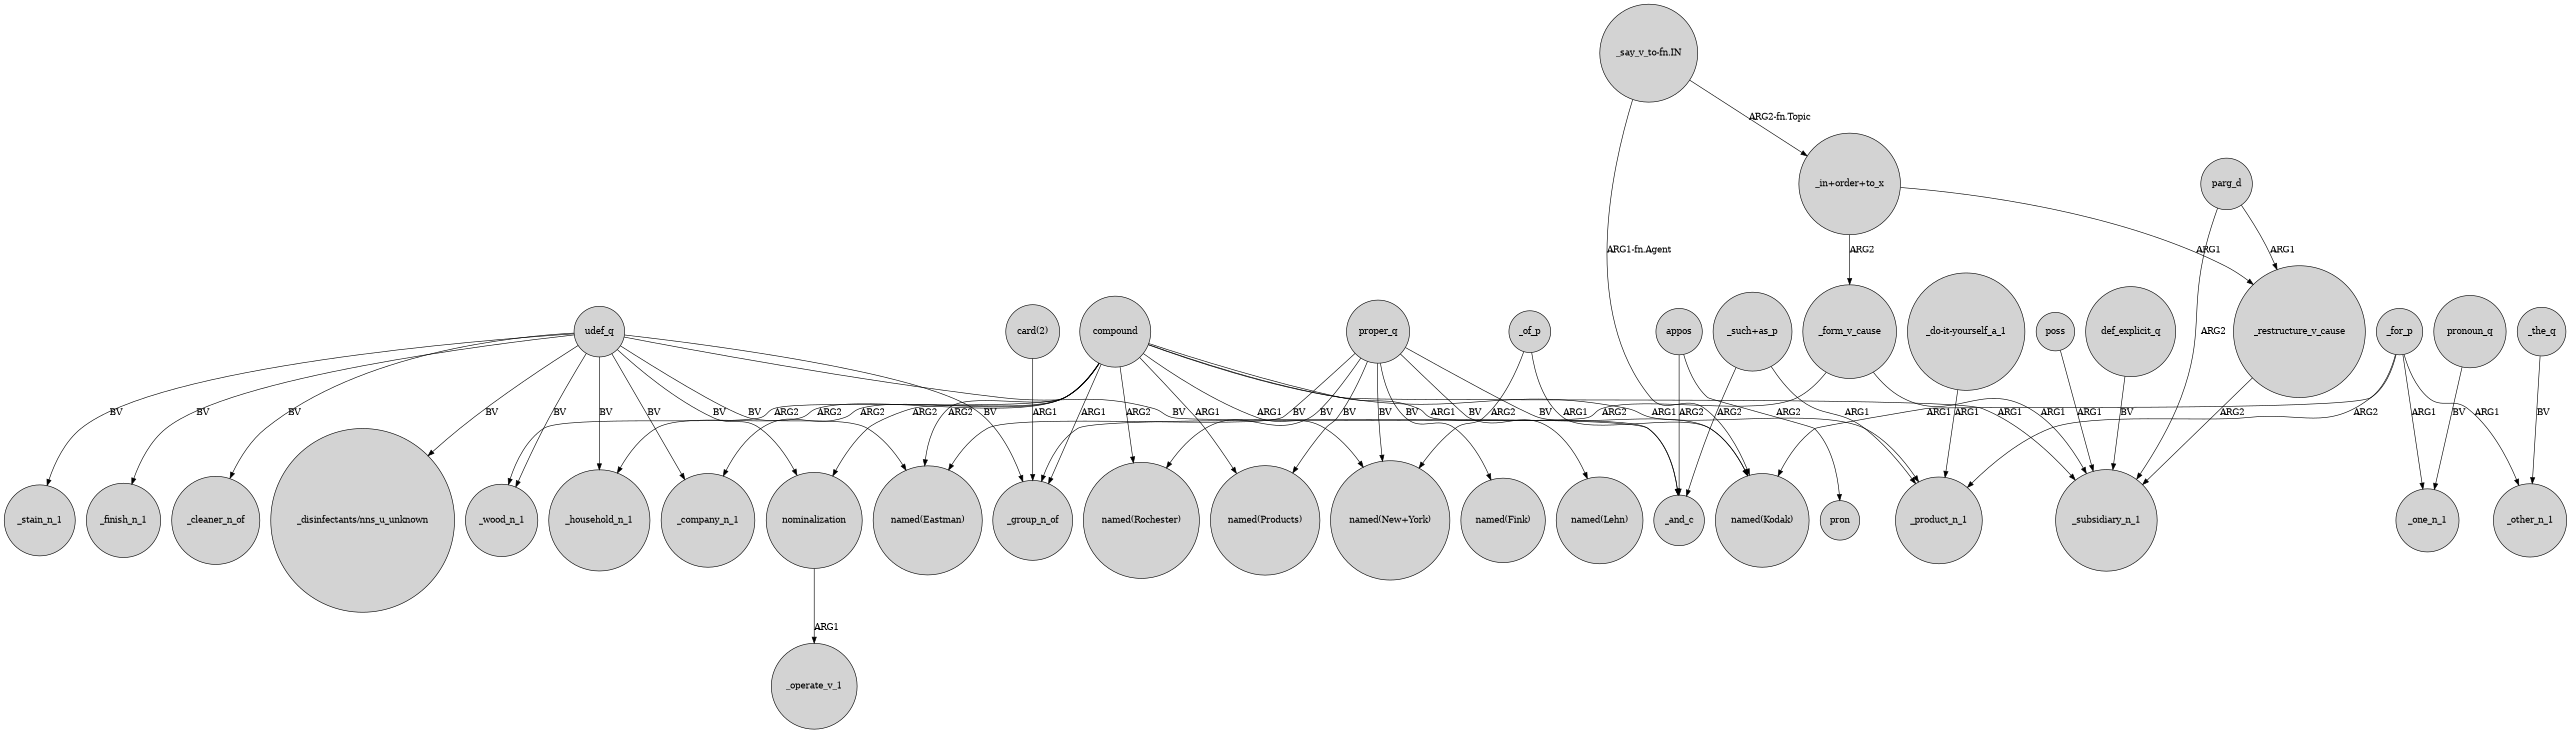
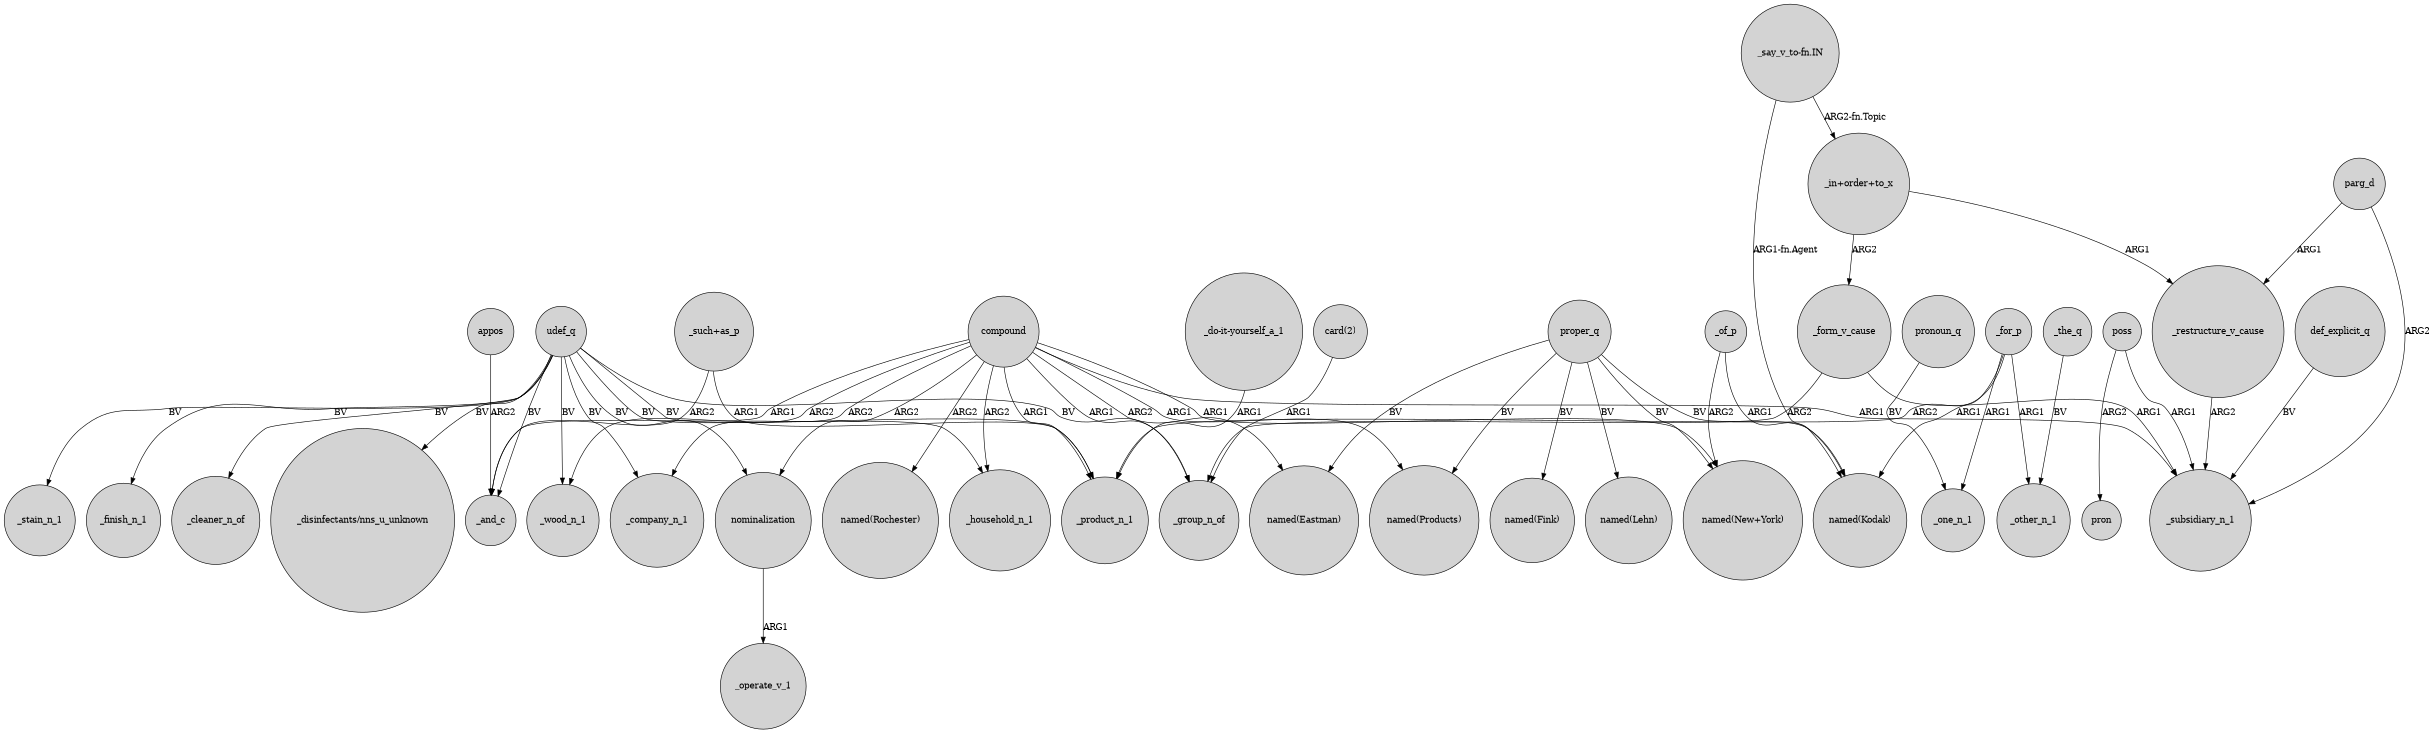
edge "udef_q" -> "named(Eastman)": now "udef_q" -> "_product_n_1"
edge "appos" -> "pron": now "poss" -> "pron"
edge "proper_q" -> "named(Rochester)": removed, label "BV"
